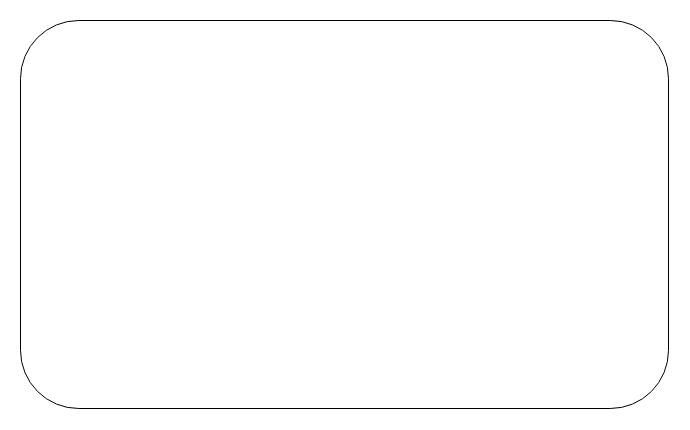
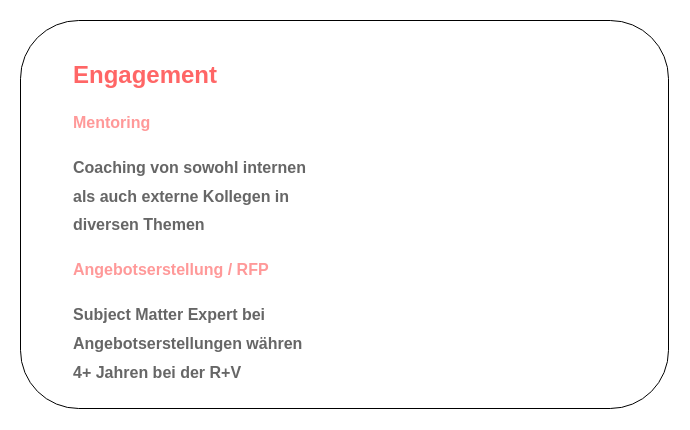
node "EngagementMentoringCoaching von sowohl internen als auch externe Kollegen in diversen Themen Angebotserstellung / RFP Subject Matter Expert bei Angebotserstellungen währen 4+ Jahren bei der R+V": added
